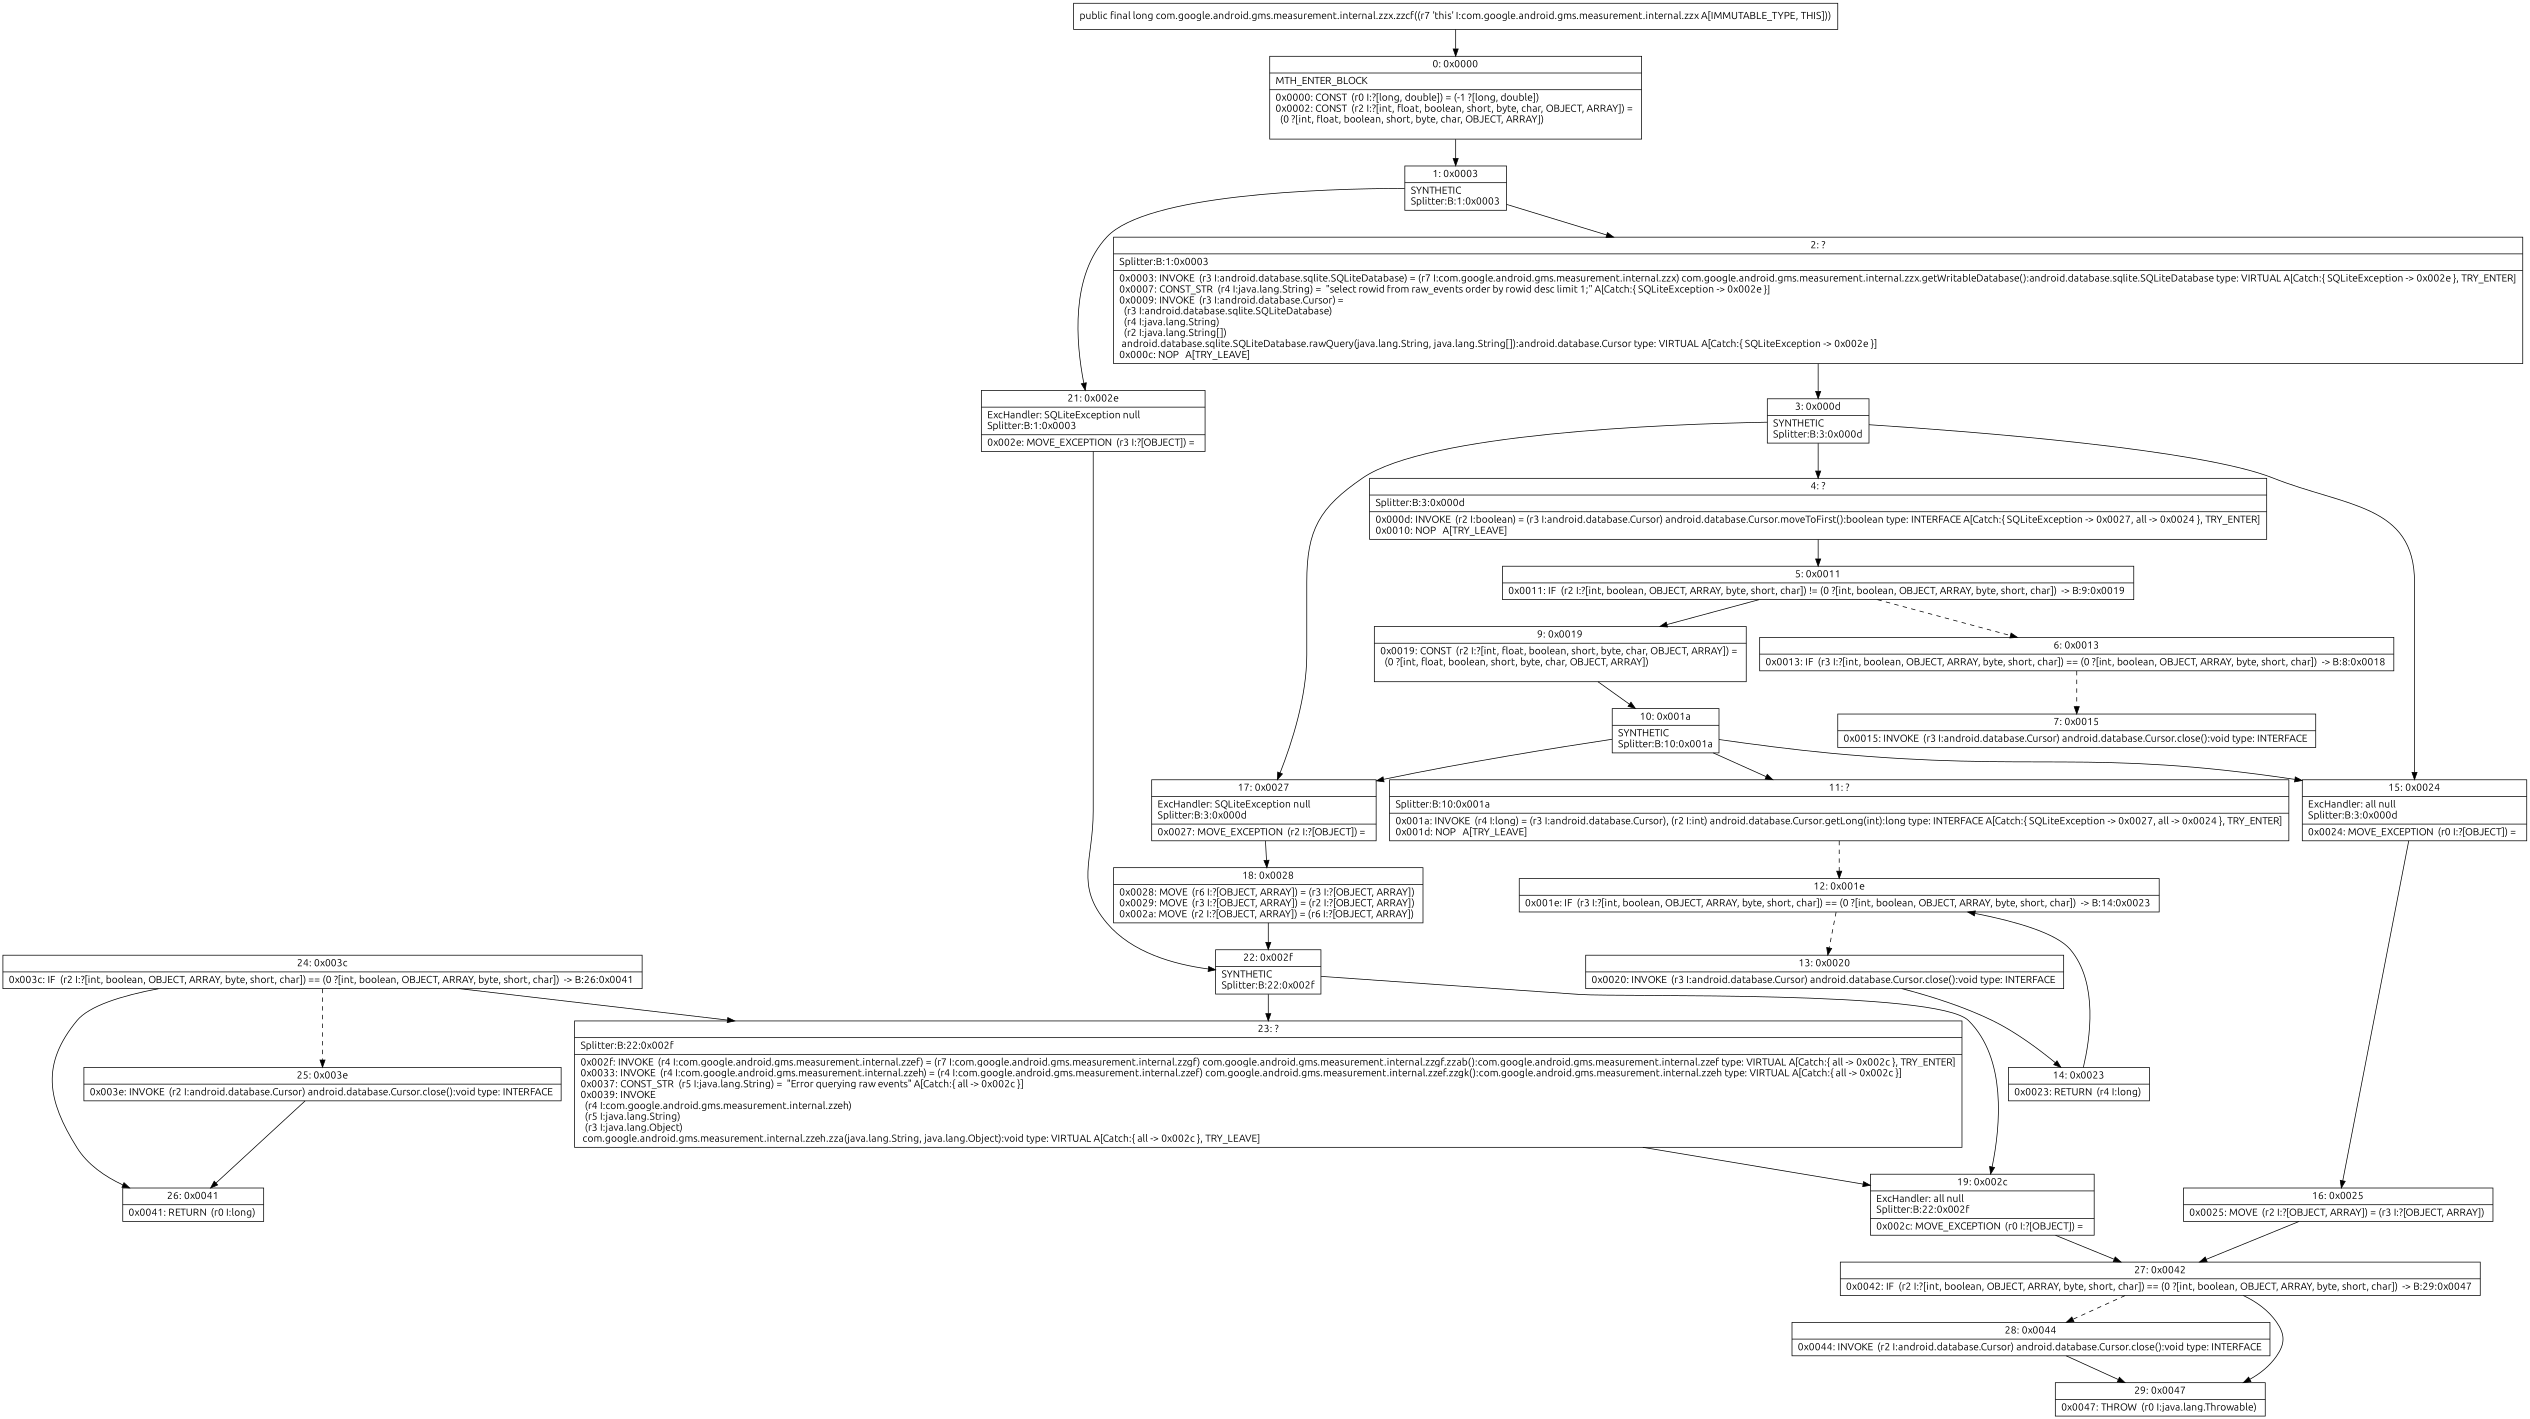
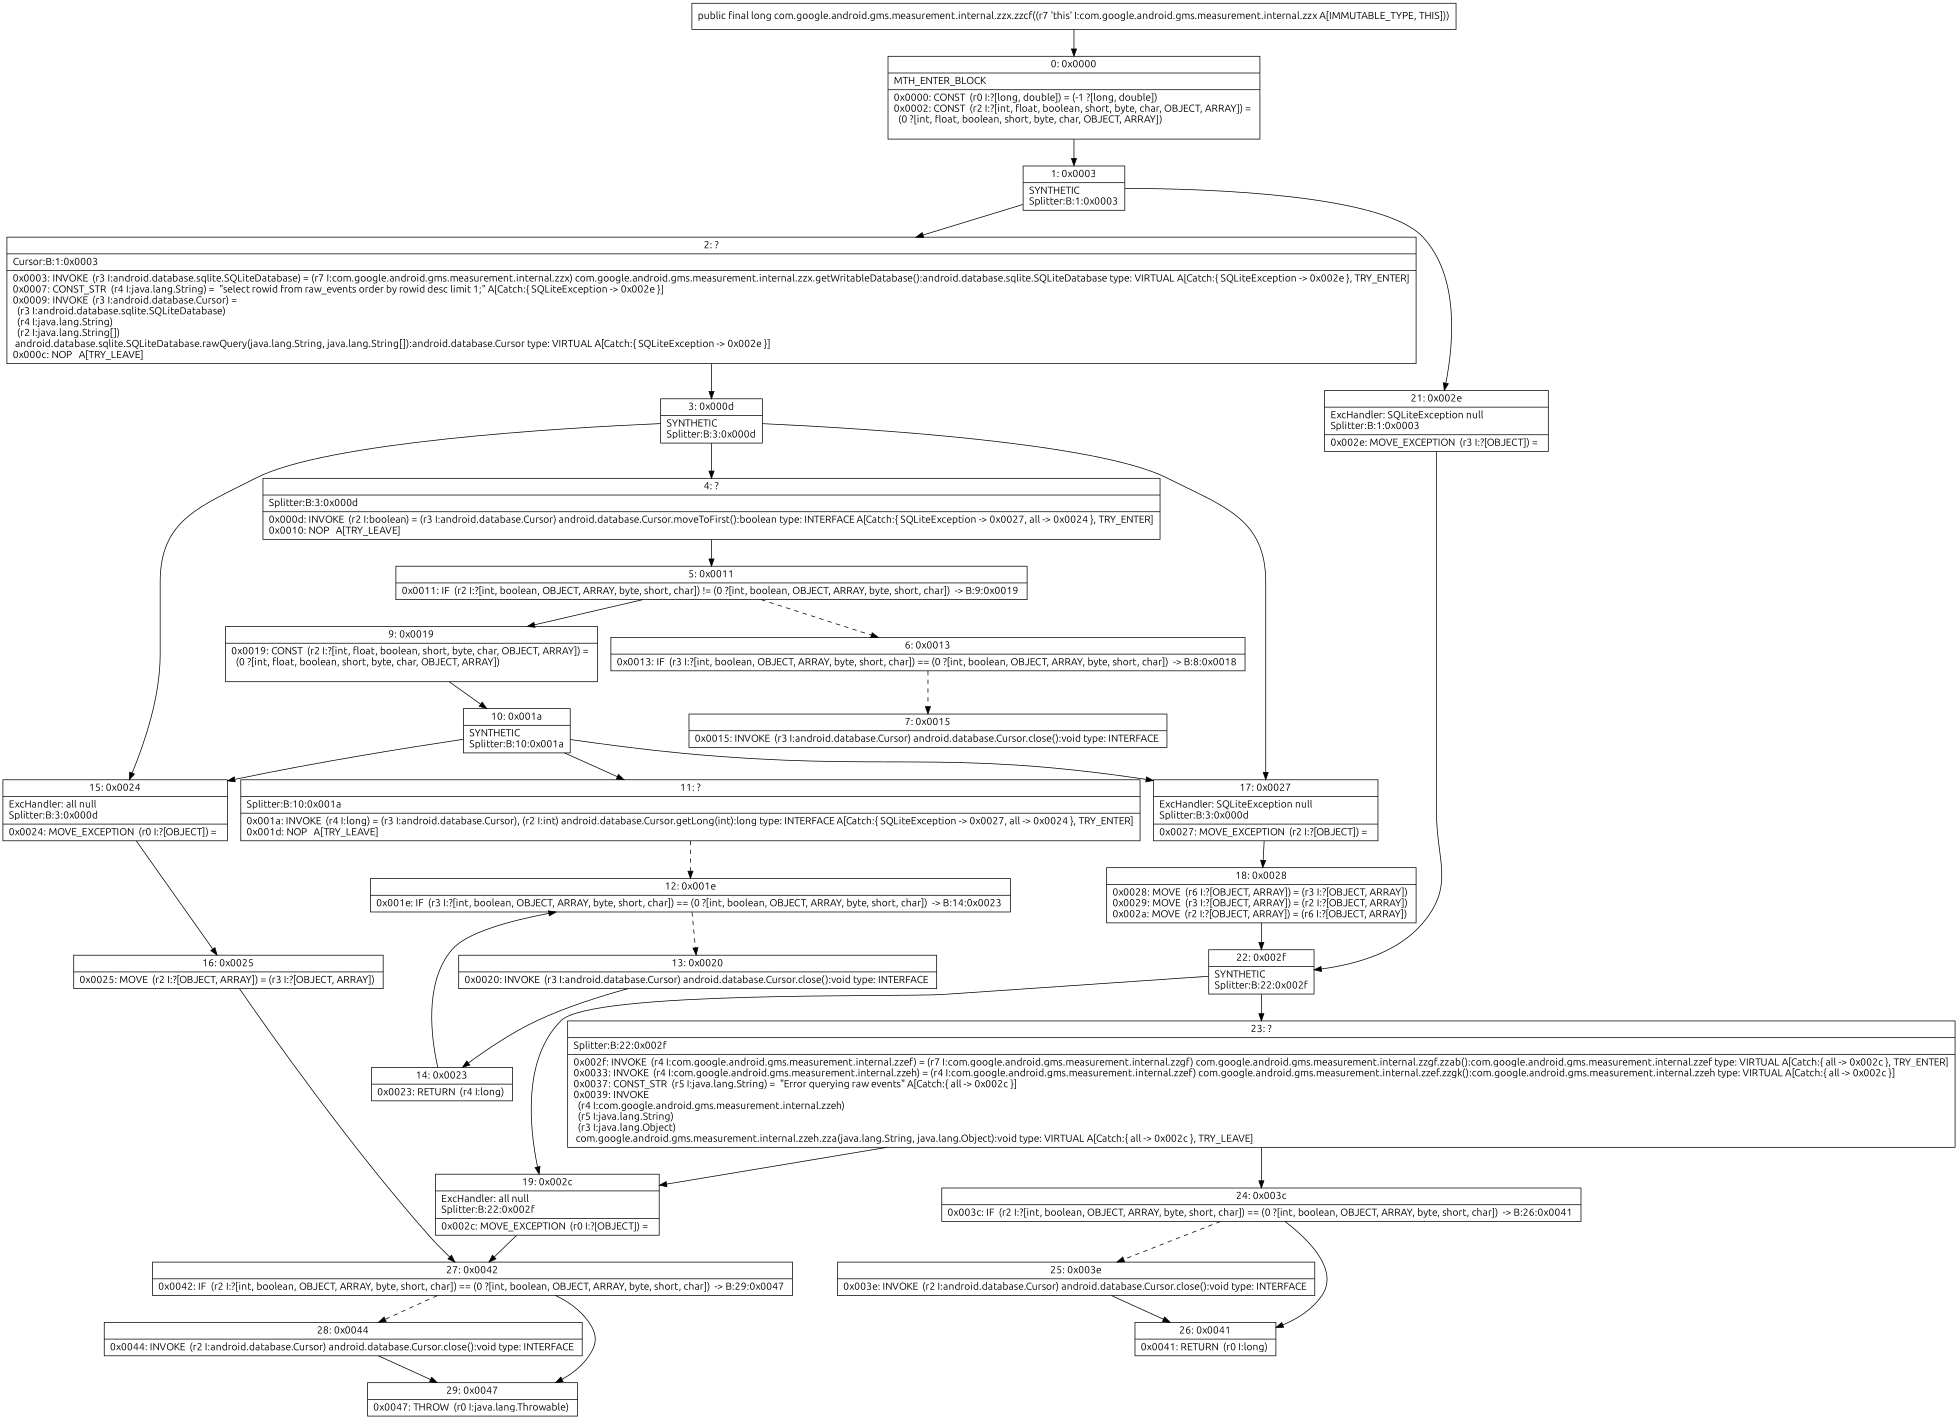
node "2: ?": text "Splitter:B:1:0x0003" -> "Cursor:B:1:0x0003"
edge "24: 0x003c" -> "23: ?": reversed
